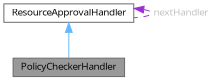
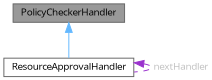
edge "PolicyCheckerHandler" -> "ResourceApprovalHandler": reversed
